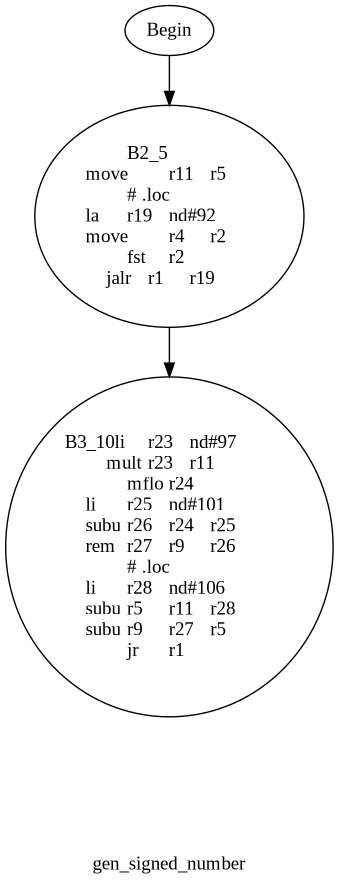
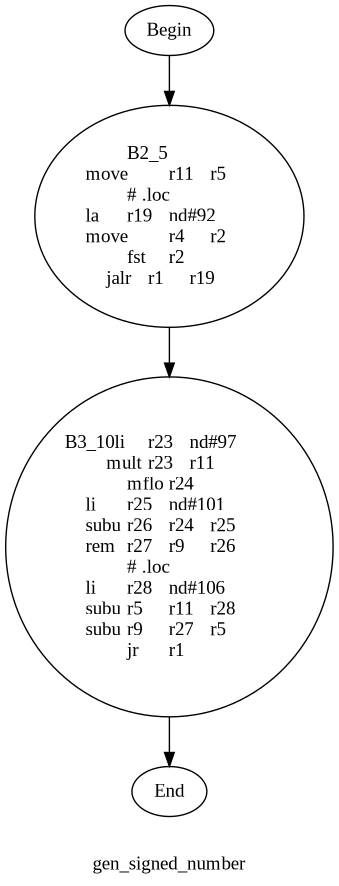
node "End": added
